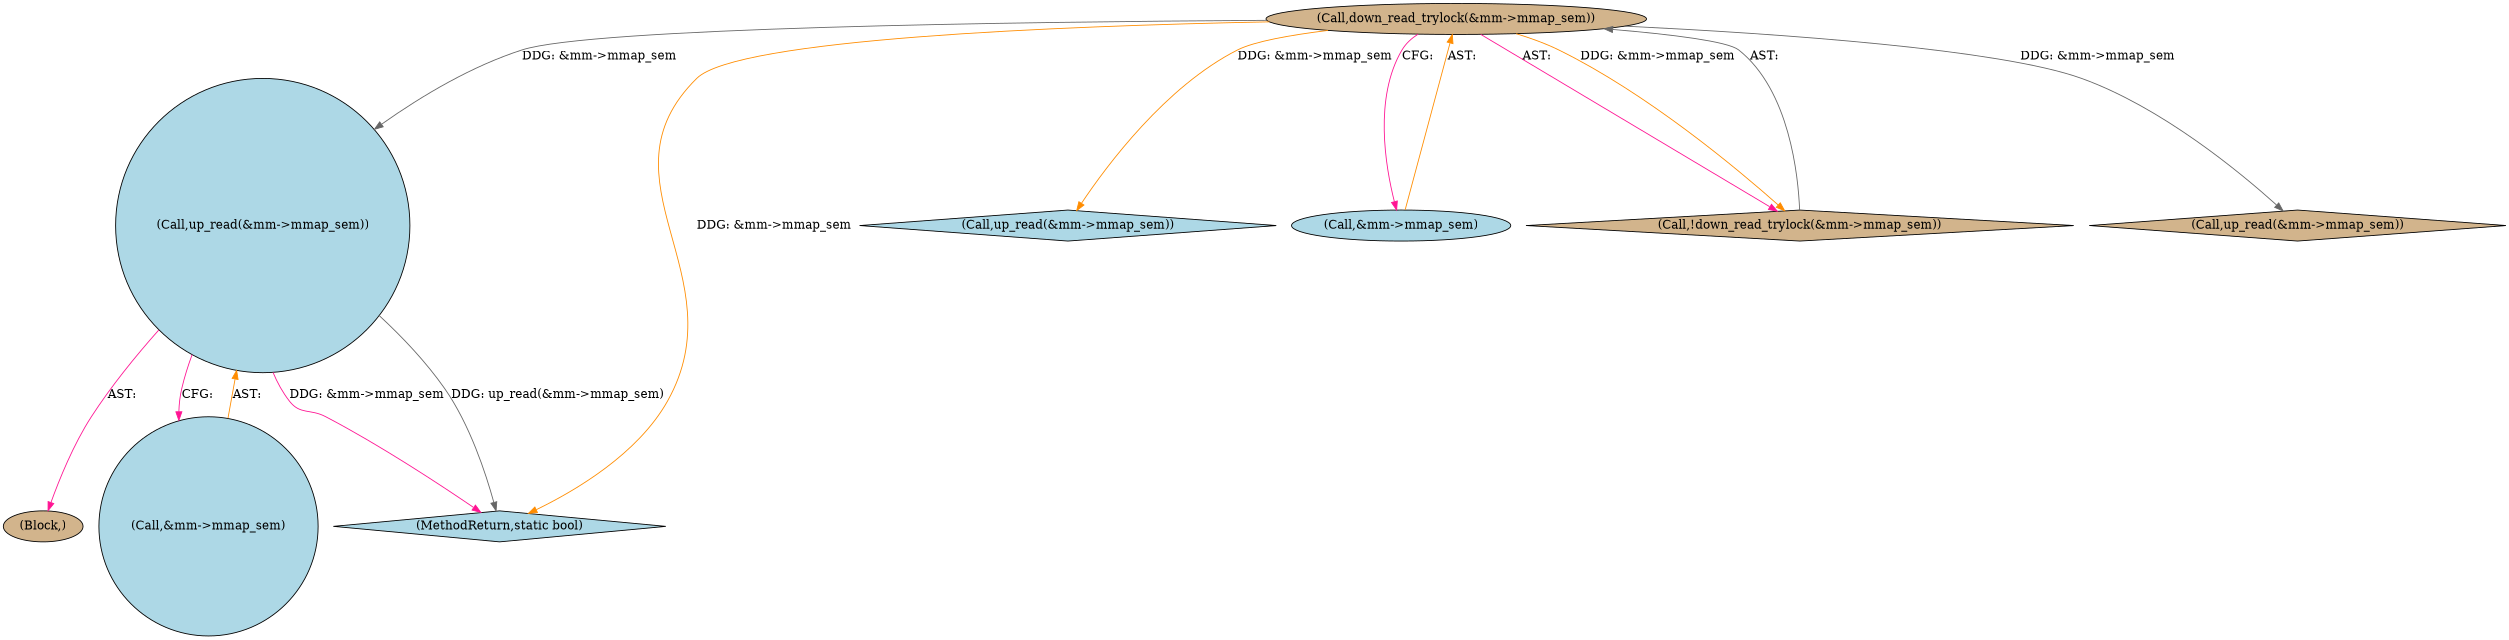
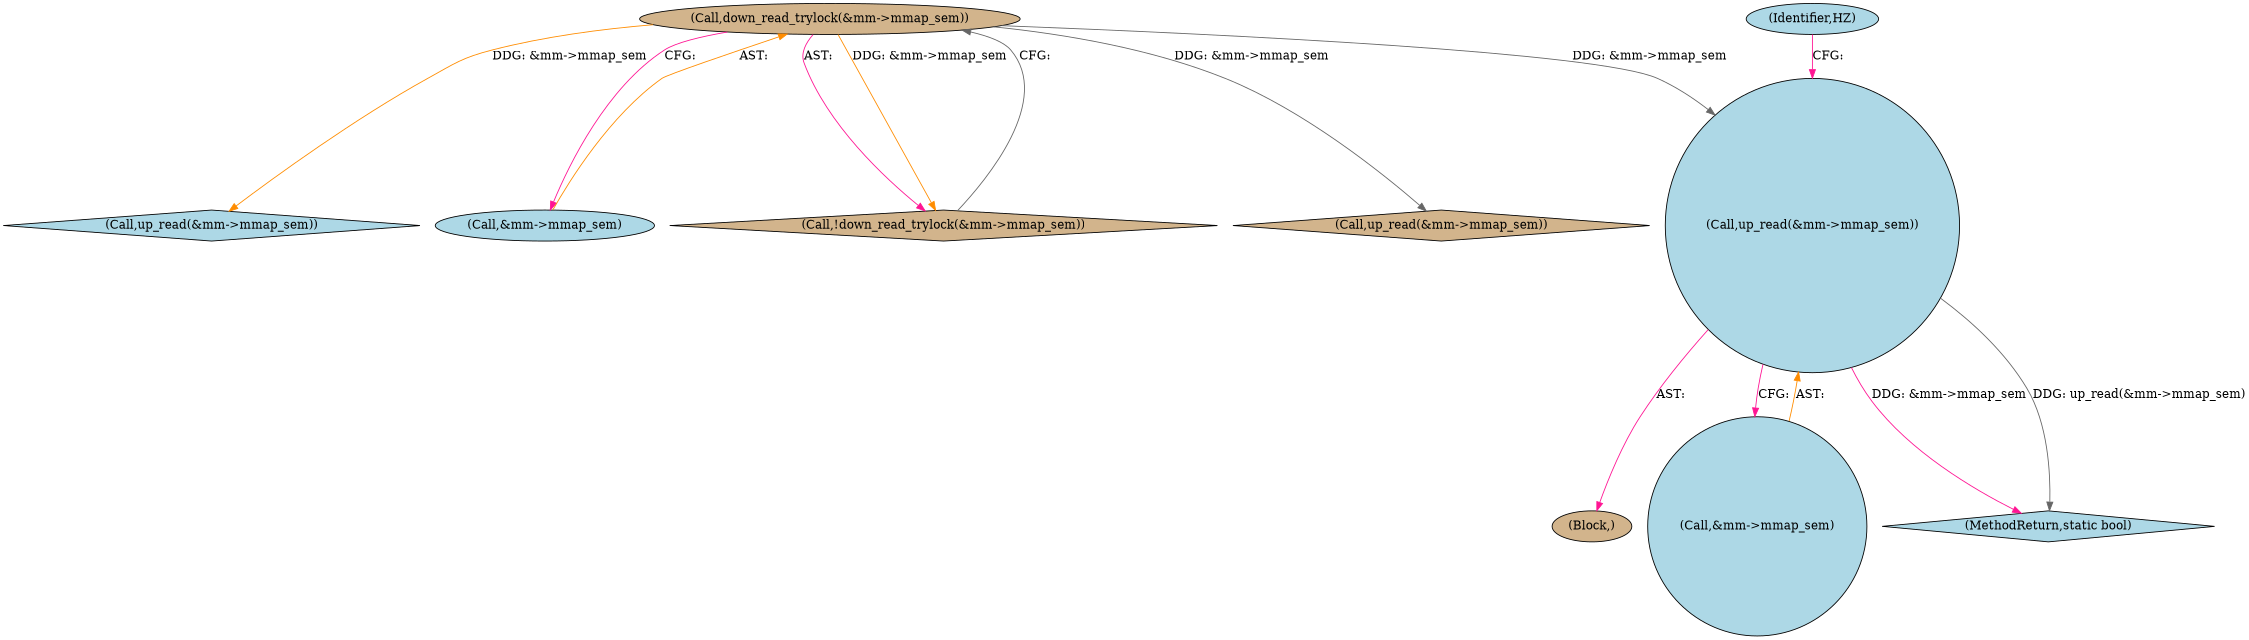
node "(Identifier,HZ)": added
edge "(Call,!down_read_trylock(&mm->mmap_sem))" -> "(Call,down_read_trylock(&mm->mmap_sem))": label "AST: " -> "CFG: "
edge "(Call,down_read_trylock(&mm->mmap_sem))" -> "(MethodReturn,static bool)": removed, label "DDG: &mm->mmap_sem"
